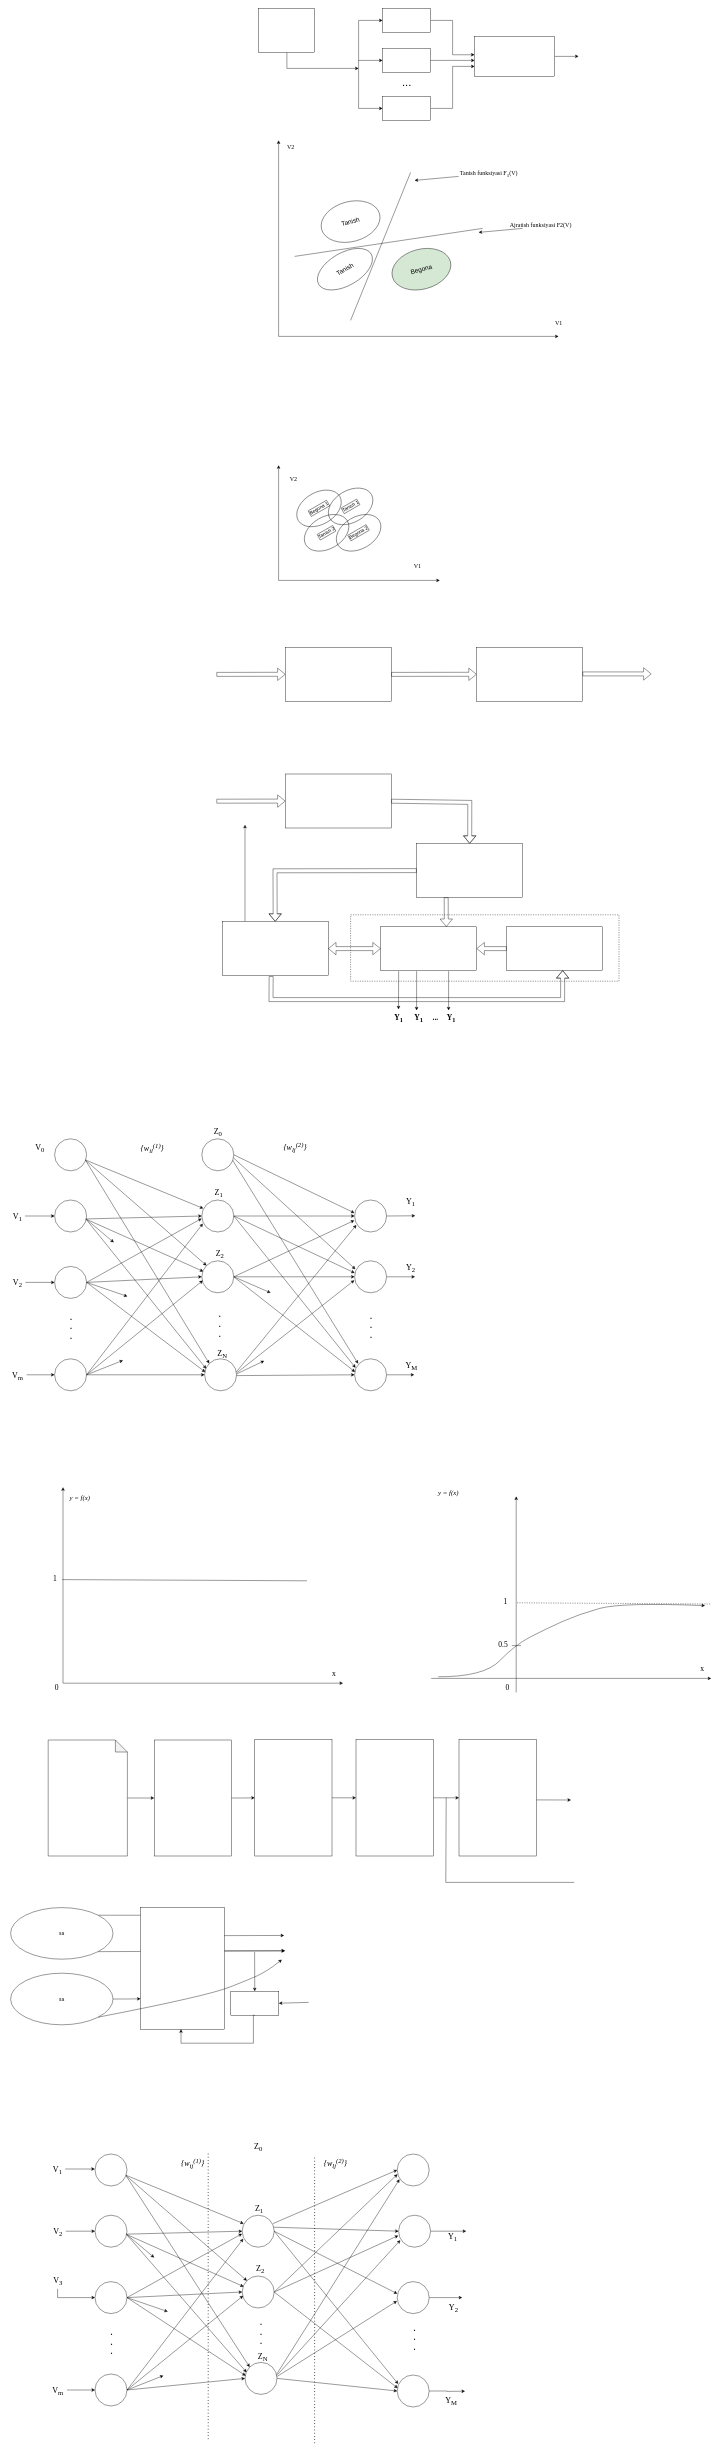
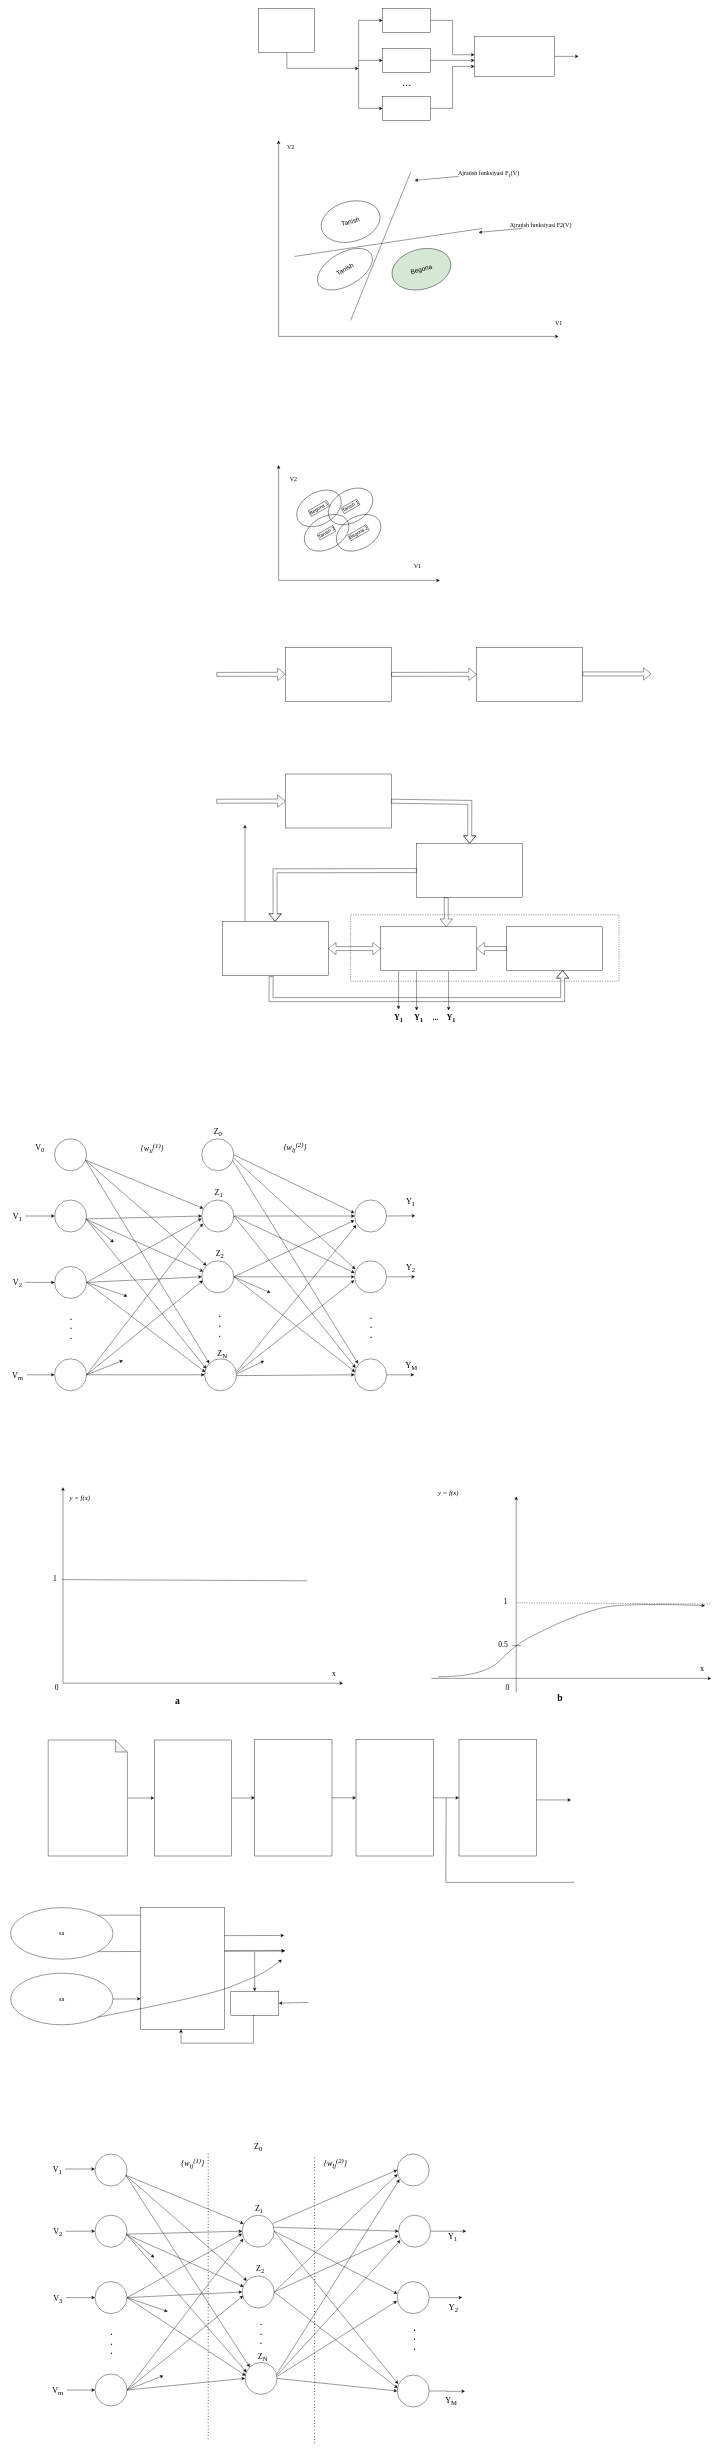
node "Tanish funksiyasi F1(V)": label "Tanish funksiyasi F1(V)" -> "Ajratish funksiyasi F1(V)"
node "b": added
node "a": added
node "V3": moved (58, 2280) -> (58, 2298)
